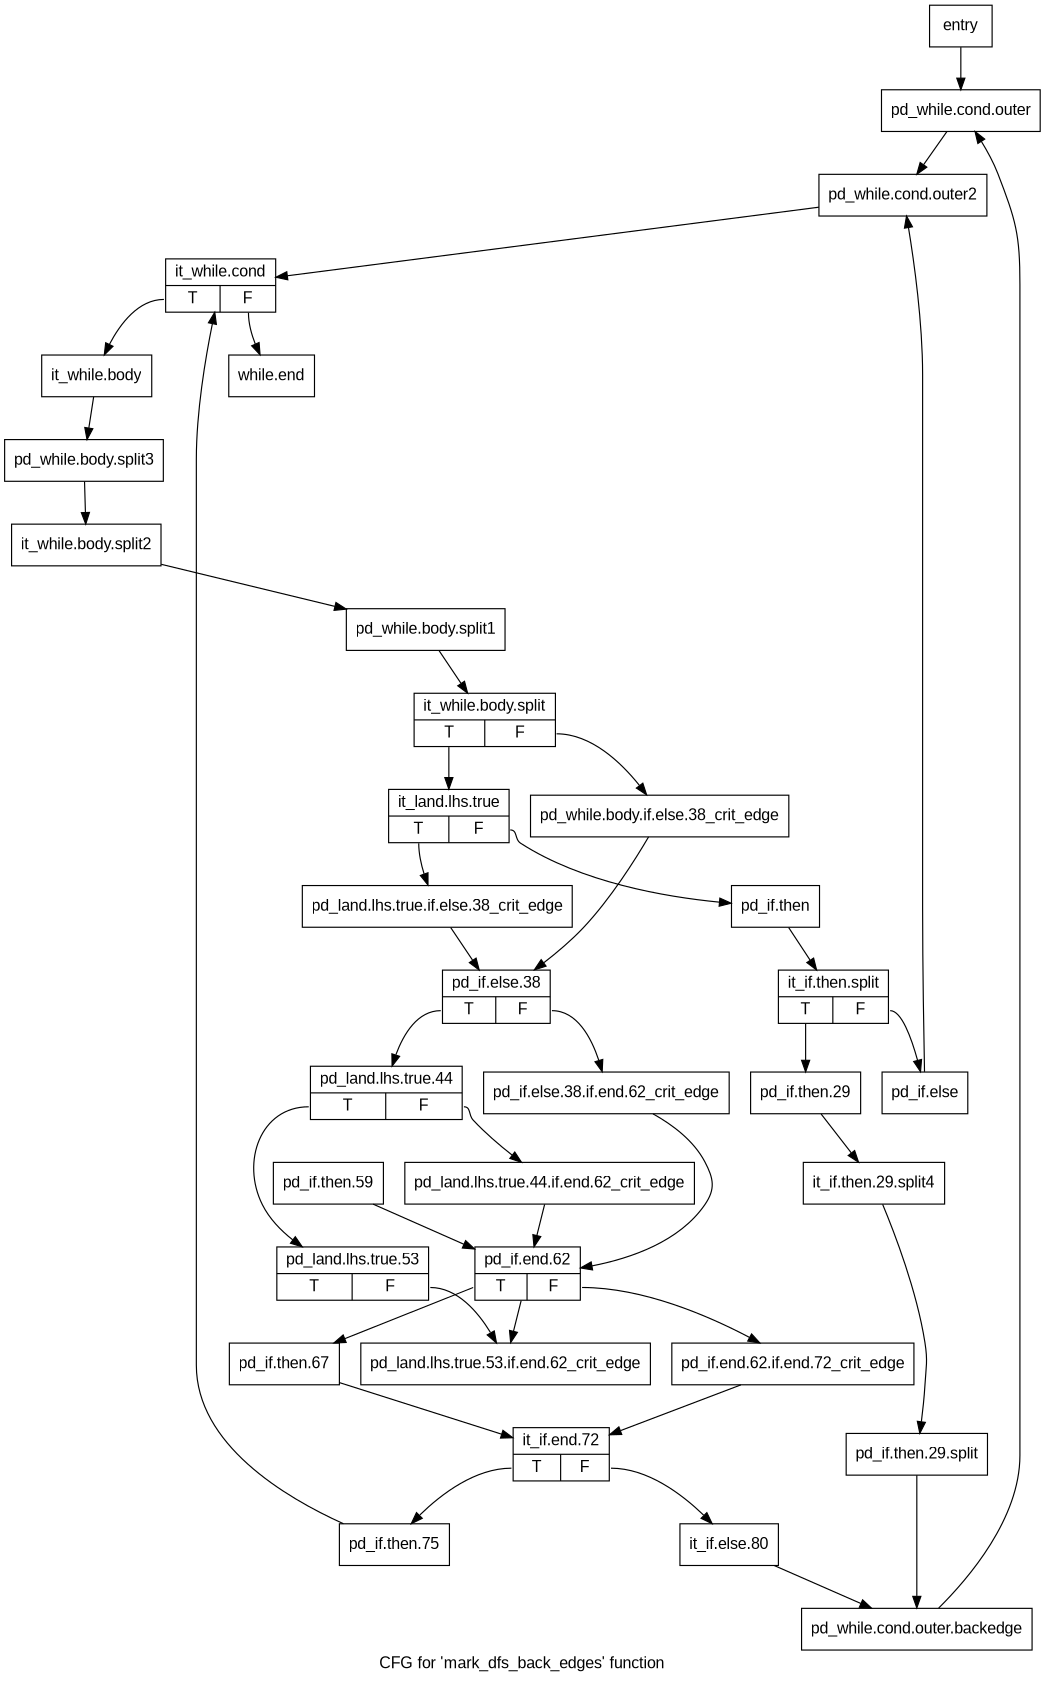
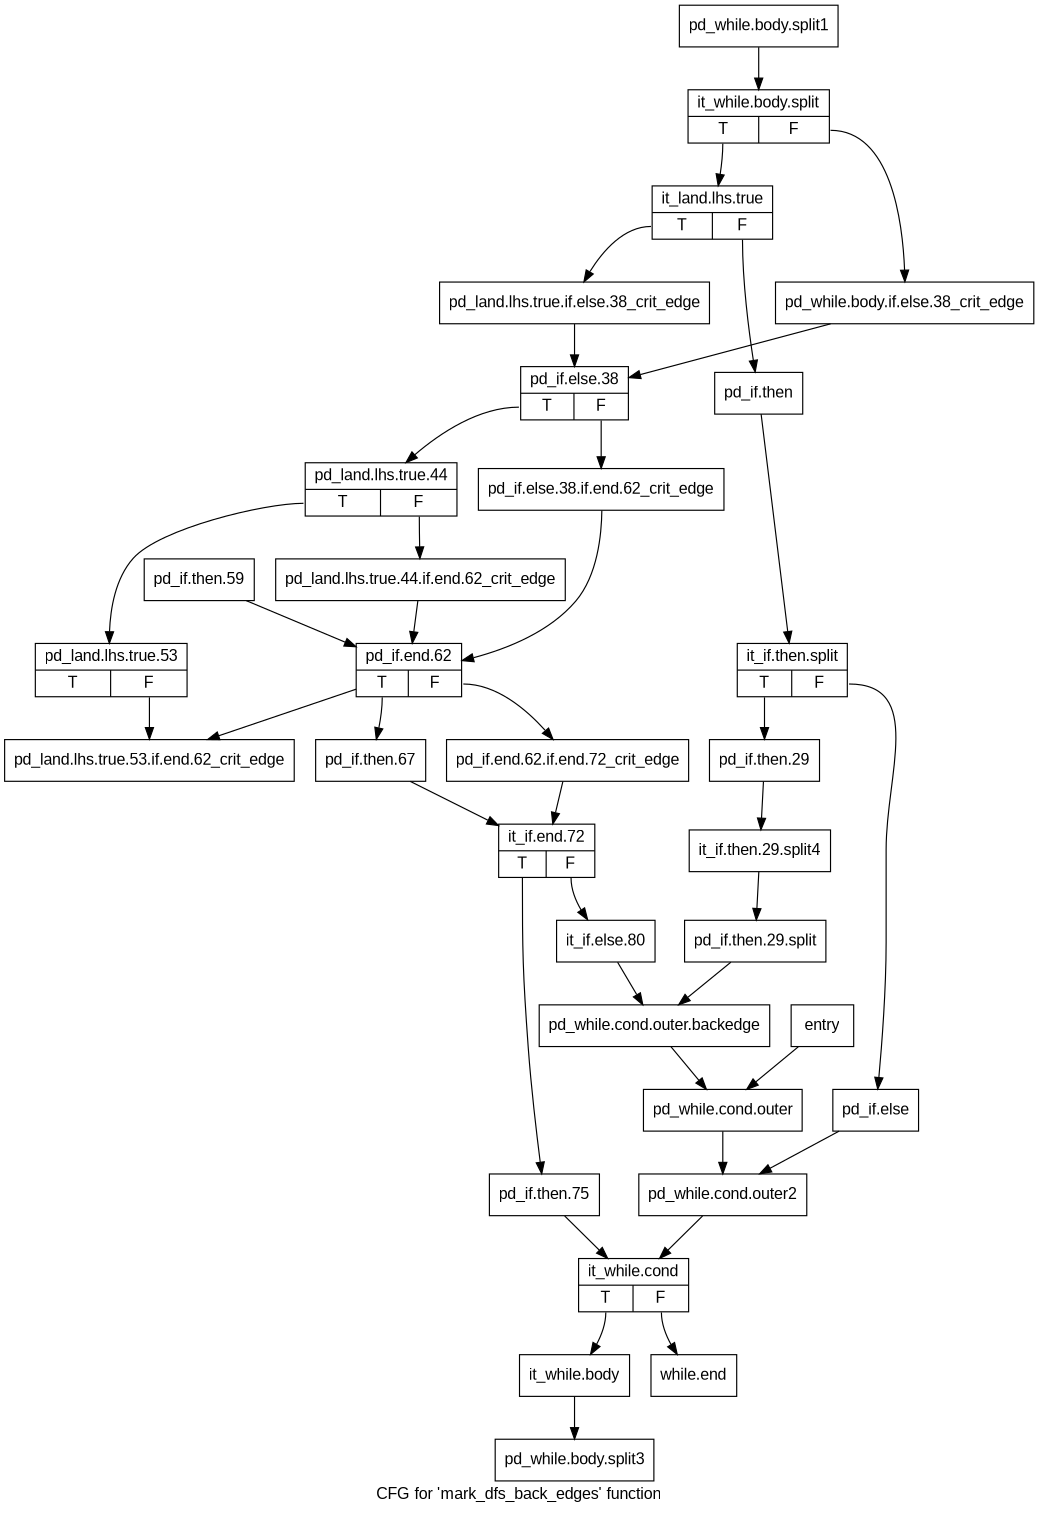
node "it_while.body.split2": removed
